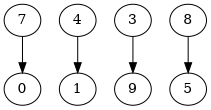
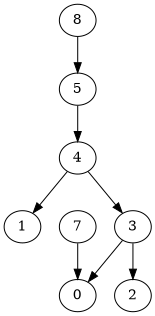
node "9": label "9" -> "2"
edge "5" -> "4": added
edge "4" -> "3": added
edge "3" -> "0": added
